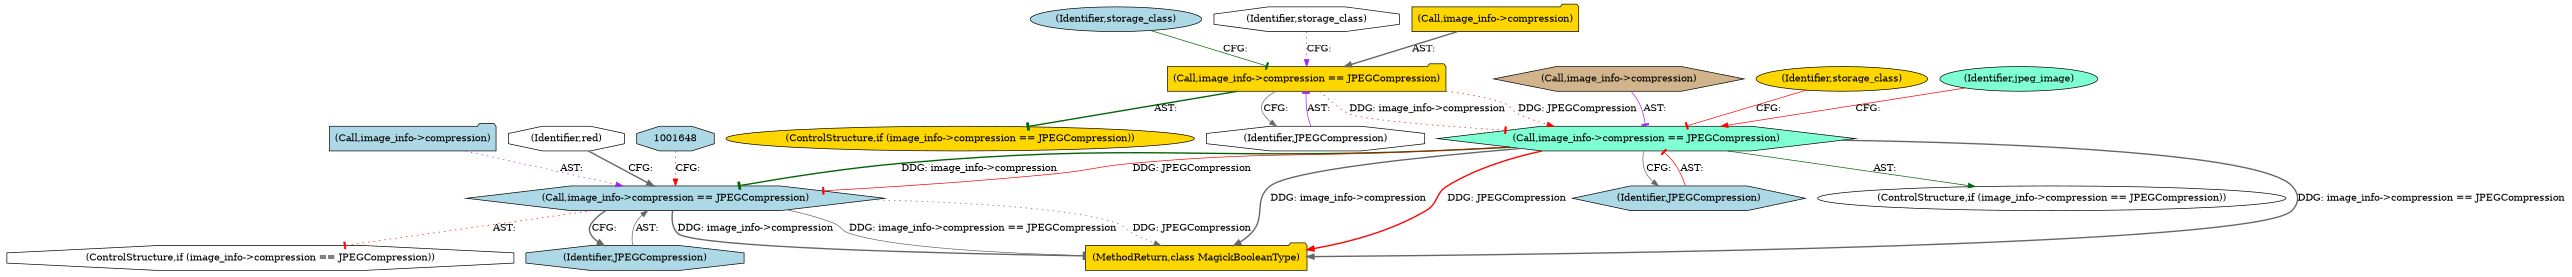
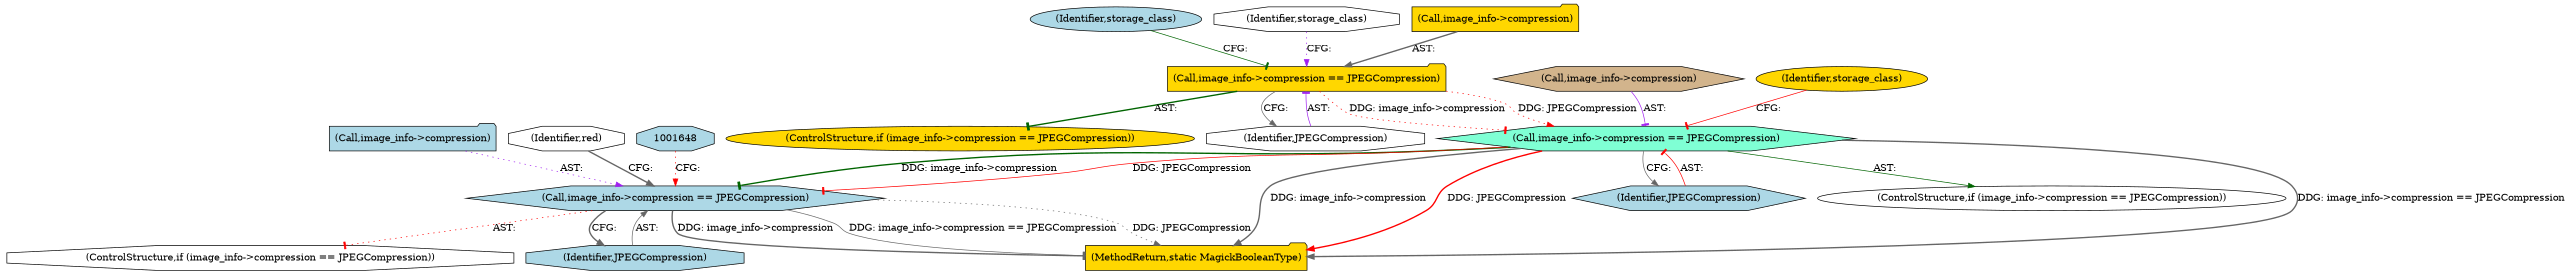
node "(Identifier,jpeg_image)": removed
node "(MethodReturn,class MagickBooleanType)": label "(MethodReturn,class MagickBooleanType)" -> "(MethodReturn,static MagickBooleanType)"
